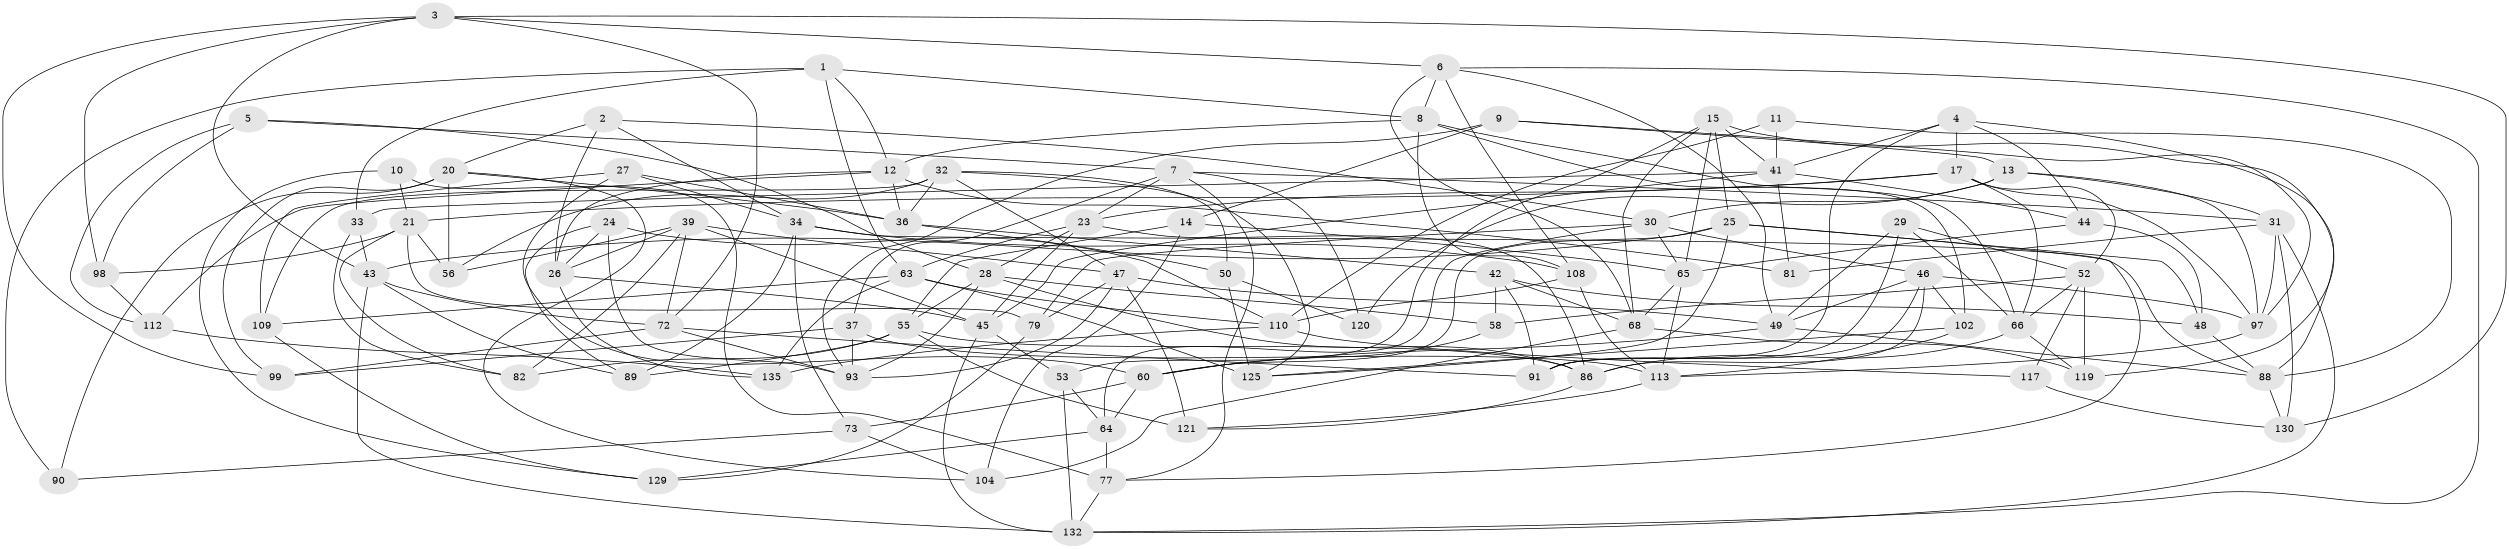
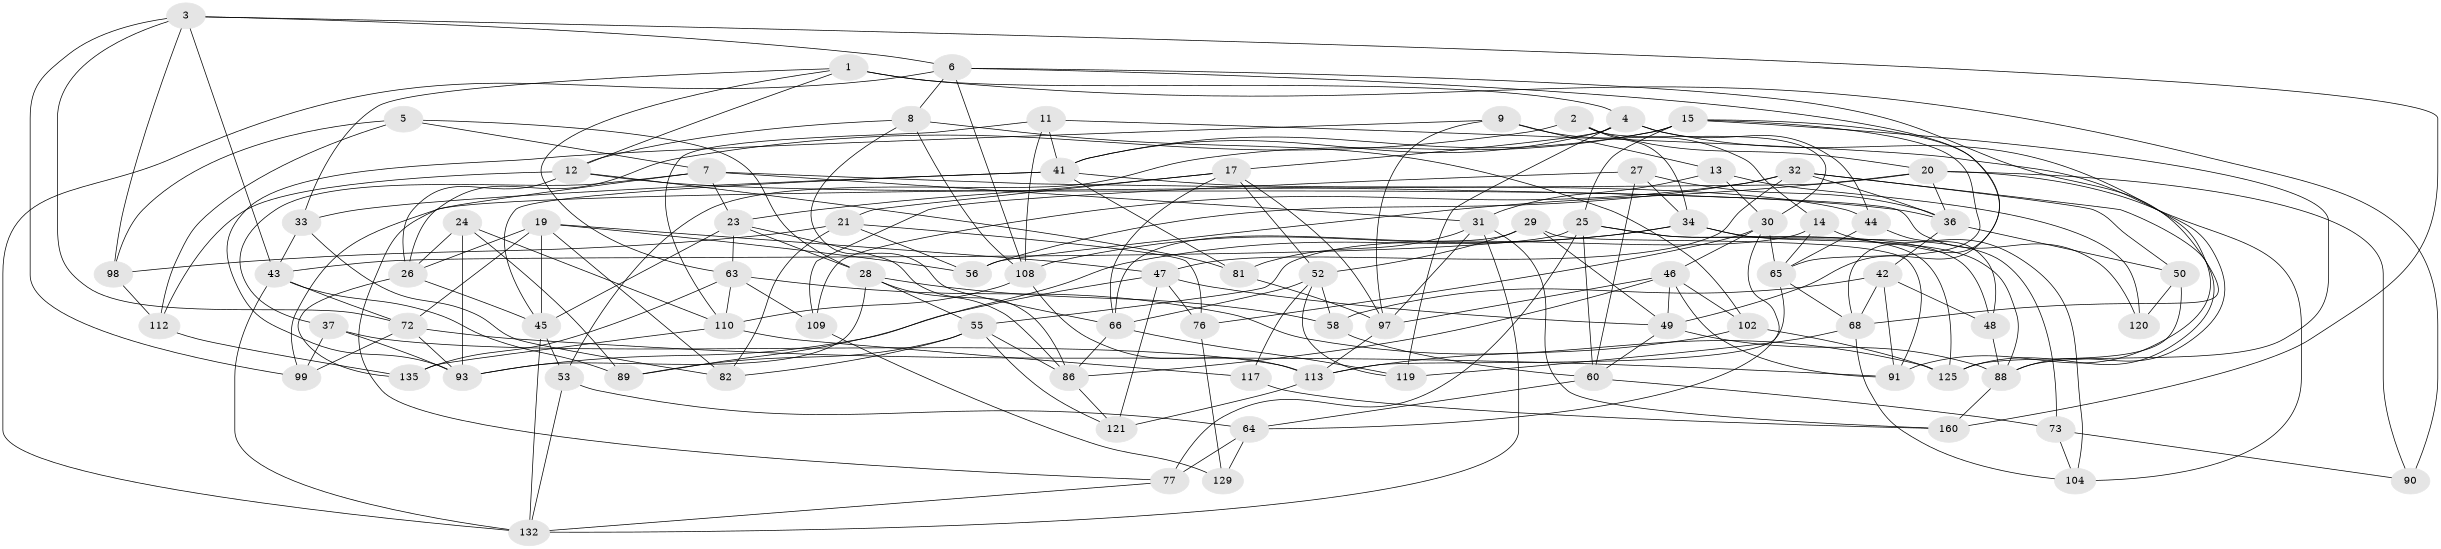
edge "1" -- "8": now "1" -- "4"
node "10": removed
edge "11" -- "108": added
edge "13" -- "97": now "81" -- "97"
node "39": label "39" -> "19"
node "79": label "79" -> "76"
node "130": label "130" -> "160"
